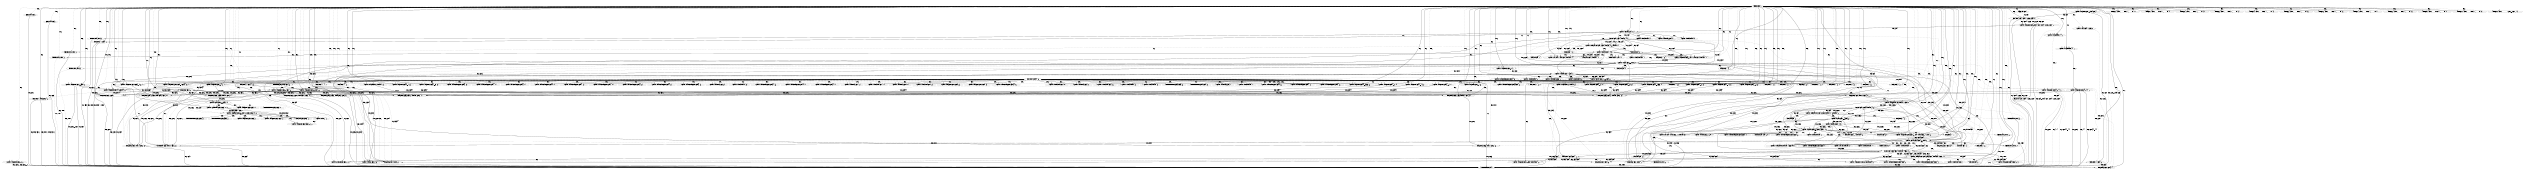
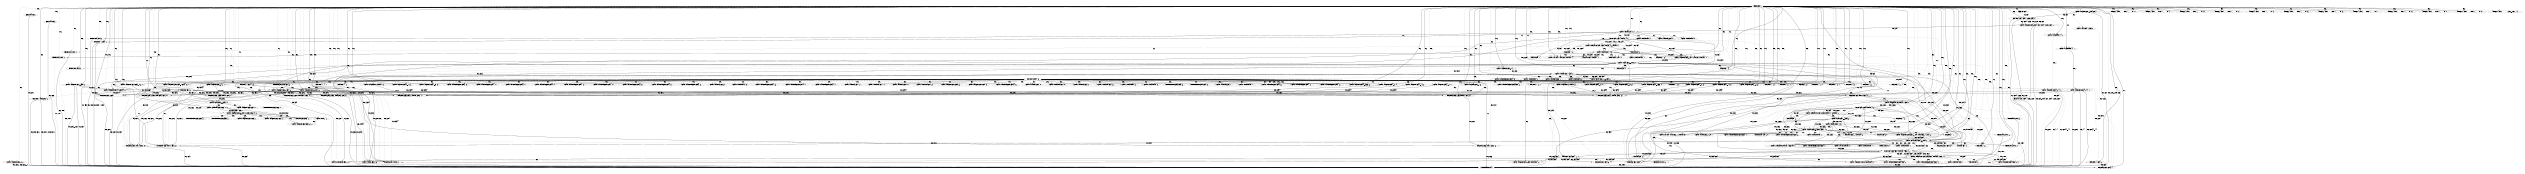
edge "(<operator>.lessThan,VAR14 < 0)" -> "(<operator>.lessThan,VAR21 < VAR14)": removed, label "DDG: VAR14"
node "(<operator>.addressOf,&VAR12)": added
edge "(<operator>.multiplication,sizeof(char) * VAR22)" -> "(recv,recv(VAR4, &VAR22, sizeof(int), 0))": reversed
